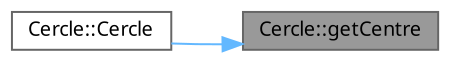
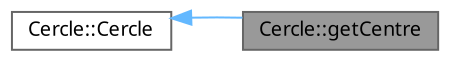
edge "Cercle::Cercle" -> "Cercle::getCentre": reversed
